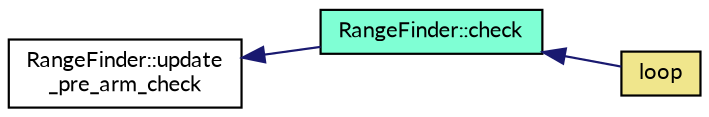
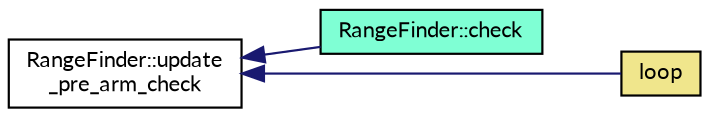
edge "loop" -> "RangeFinder::check": now "loop" -> "RangeFinder::update _pre_arm_check"
